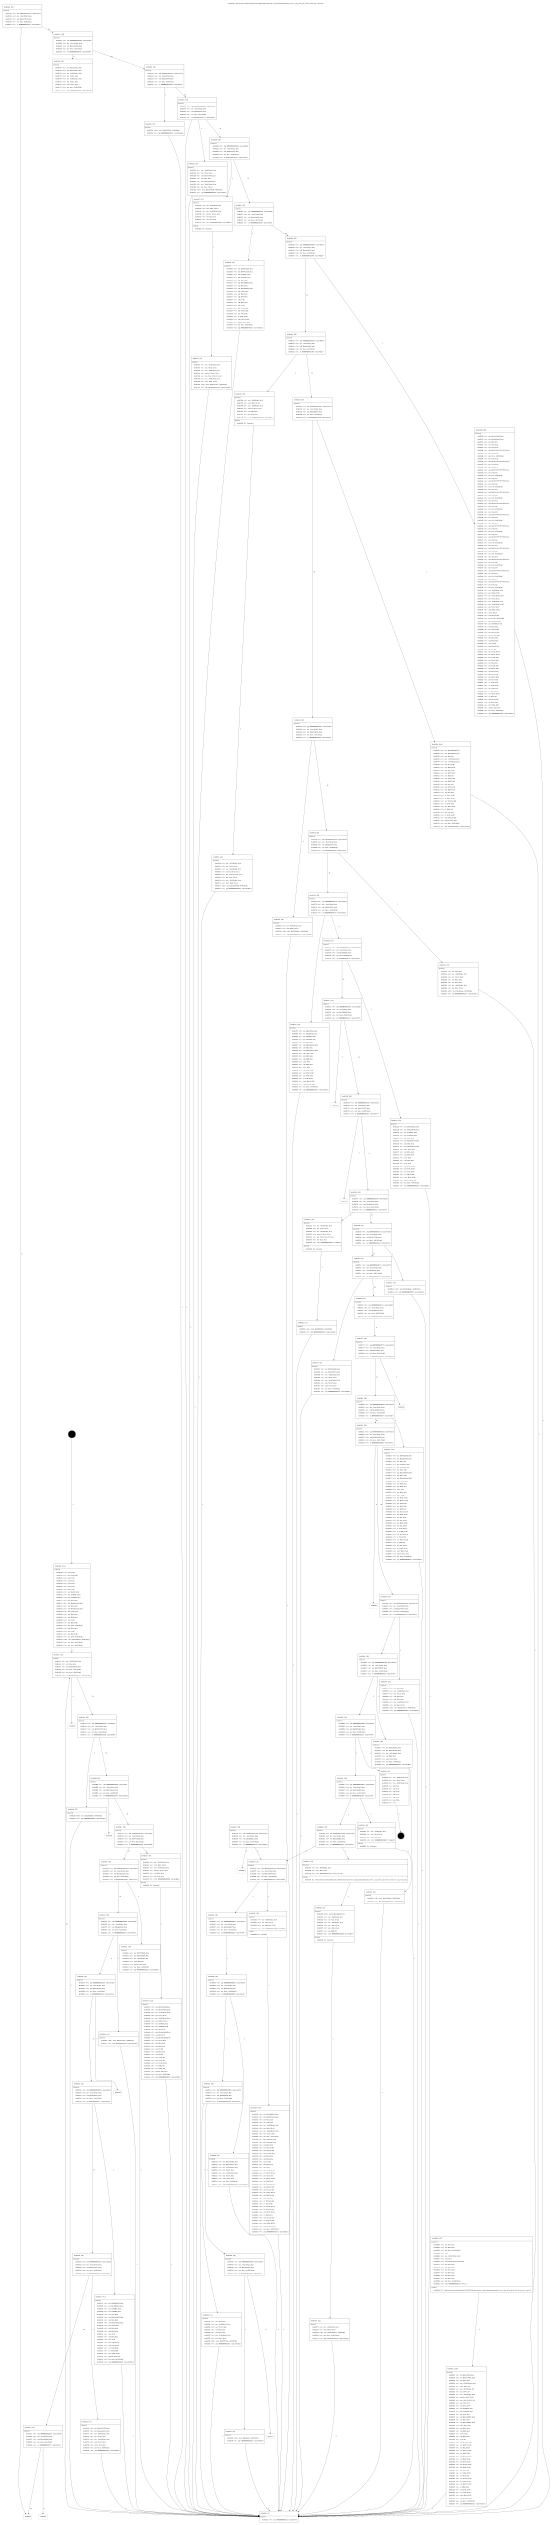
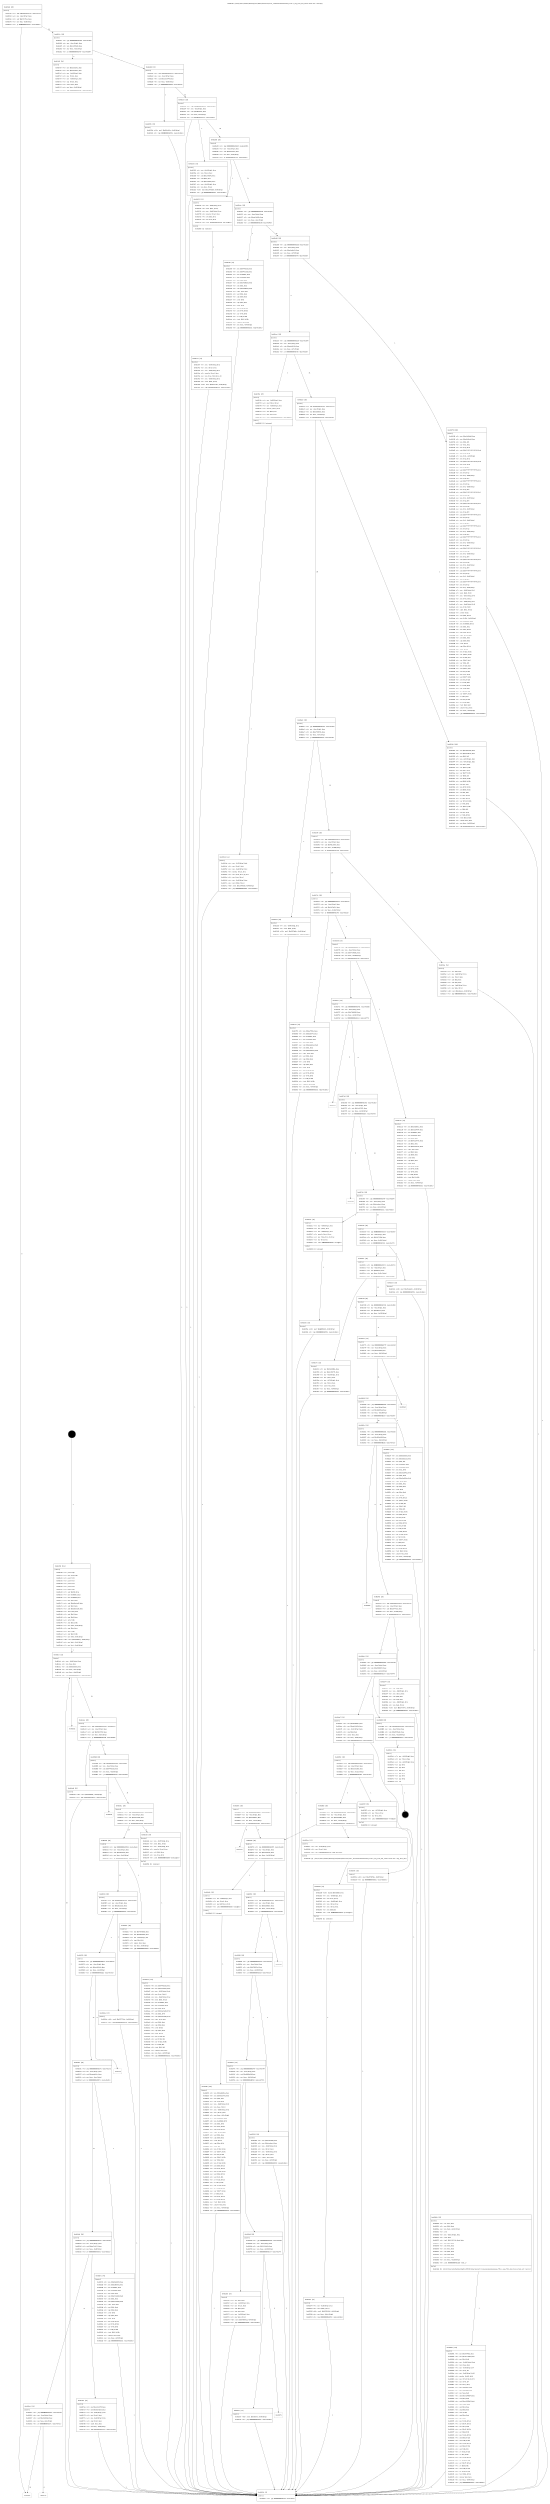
edge "0x401880 [28]" -> "0x40189c [28]": now "0x401de7 [30]" -> "0x40189c [28]"
node "0x4023a5": added
